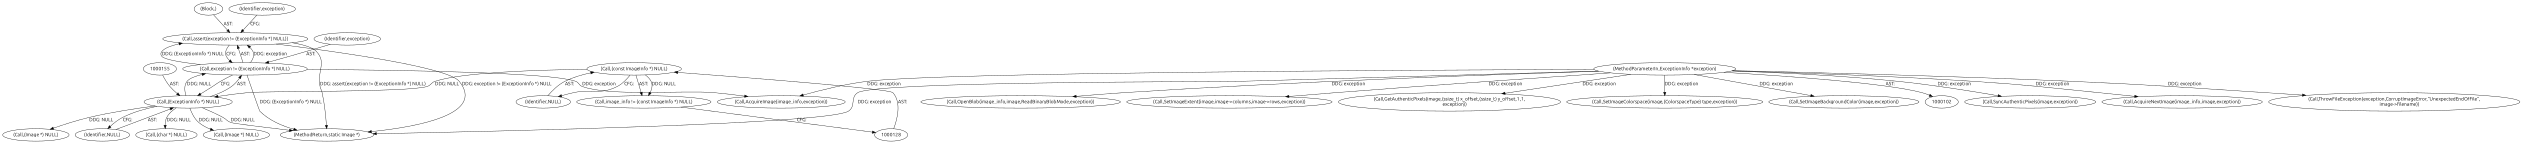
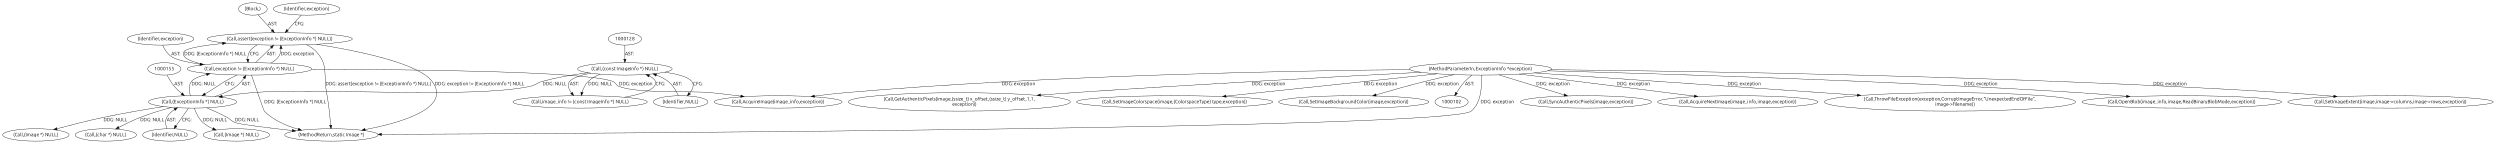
edge "(Call,image_info != (const ImageInfo *) NULL)" -> "1000128": now "(Call,image_info != (const ImageInfo *) NULL)" -> "(Call,(const ImageInfo *) NULL)"
